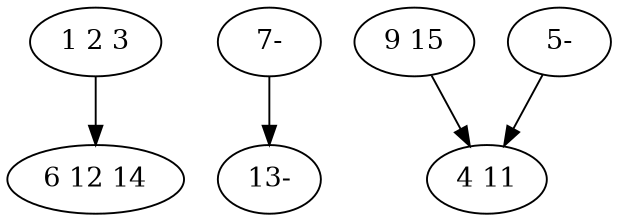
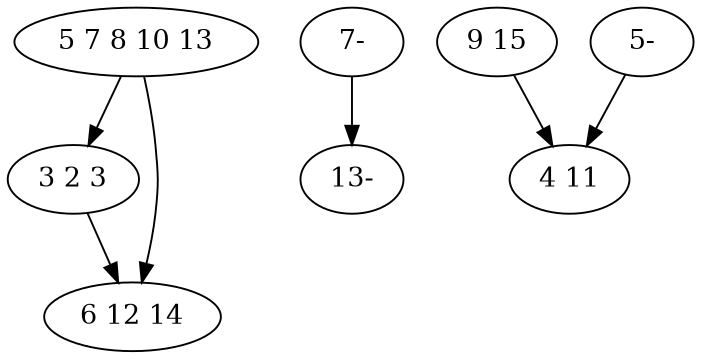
node "1 2 3": label "1 2 3" -> "3 2 3"
node "5 7 8 10 13": added
